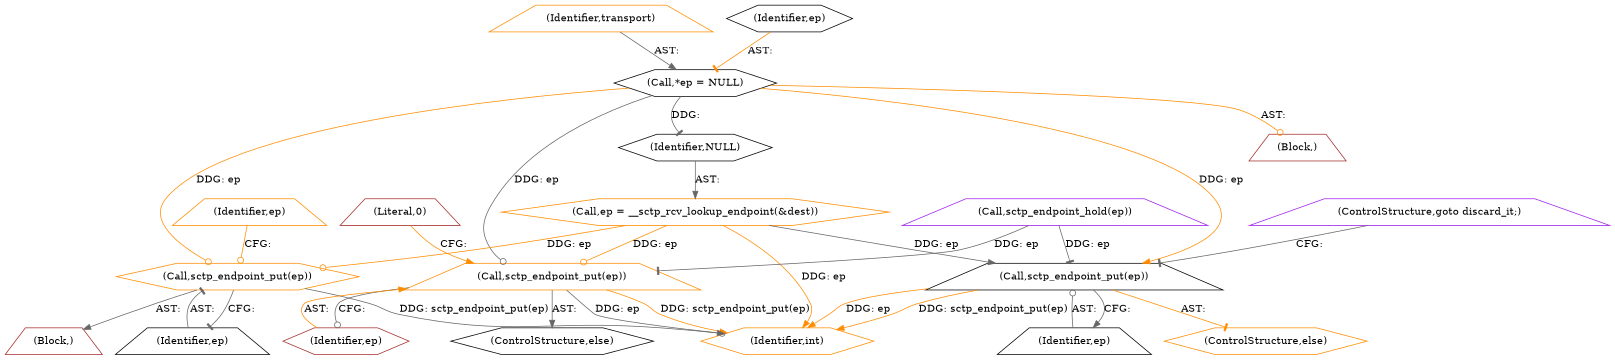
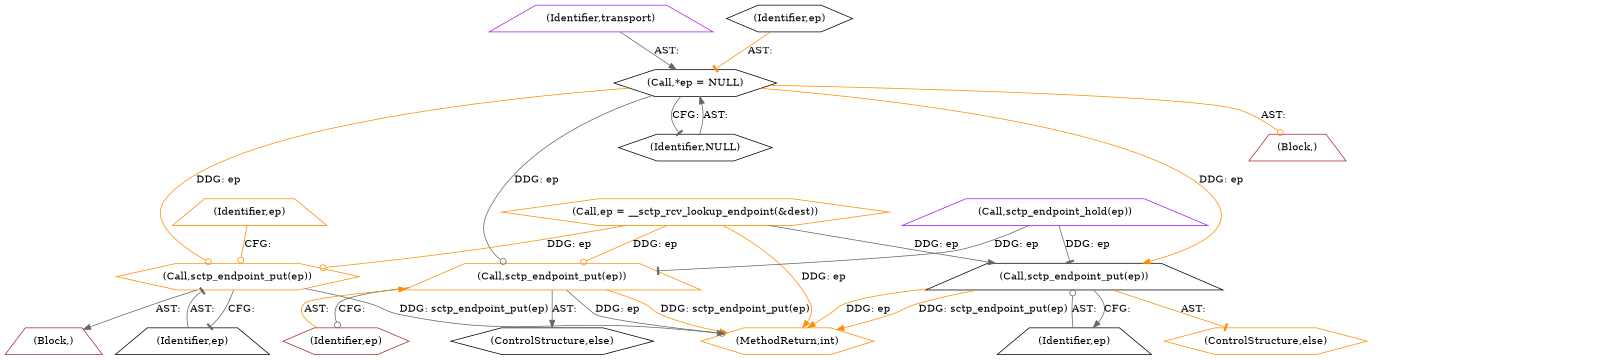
node "(Identifier,transport)": color darkorange -> purple
edge "(Call,*ep = NULL)" -> "(Identifier,NULL)": label "DDG: " -> "CFG: "
edge "(Identifier,NULL)" -> "(Call,ep = __sctp_rcv_lookup_endpoint(&dest))": now "(Identifier,NULL)" -> "(Call,*ep = NULL)"
node "(Literal,0)": removed
node "(ControlStructure,goto discard_it;)": removed
node "(Identifier,int)": label "(Identifier,int)" -> "(MethodReturn,int)"
